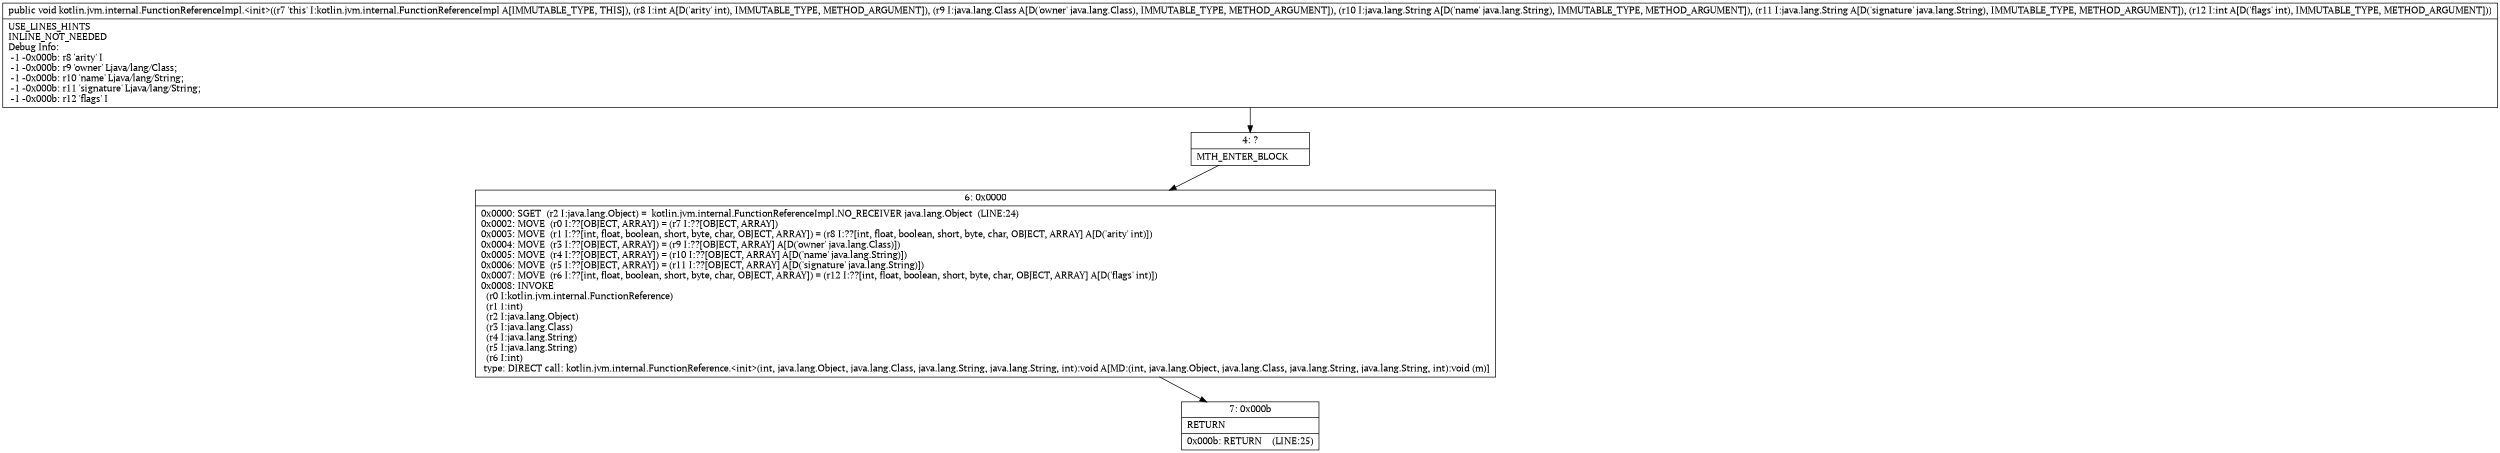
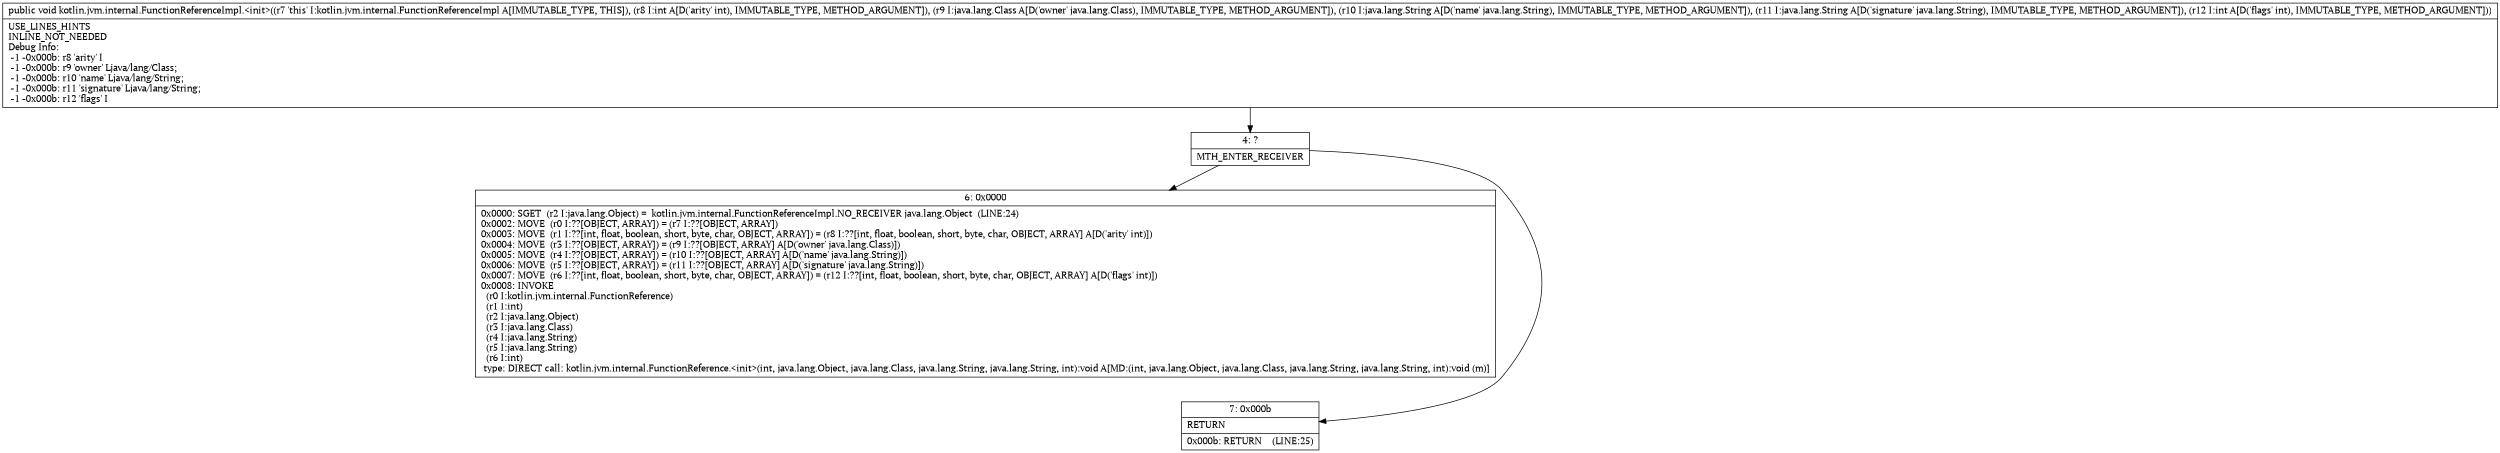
node "4: ?": text "MTH_ENTER_BLOCK" -> "MTH_ENTER_RECEIVER"
edge "6: 0x0000" -> "7: 0x000b": now "4: ?" -> "7: 0x000b"
